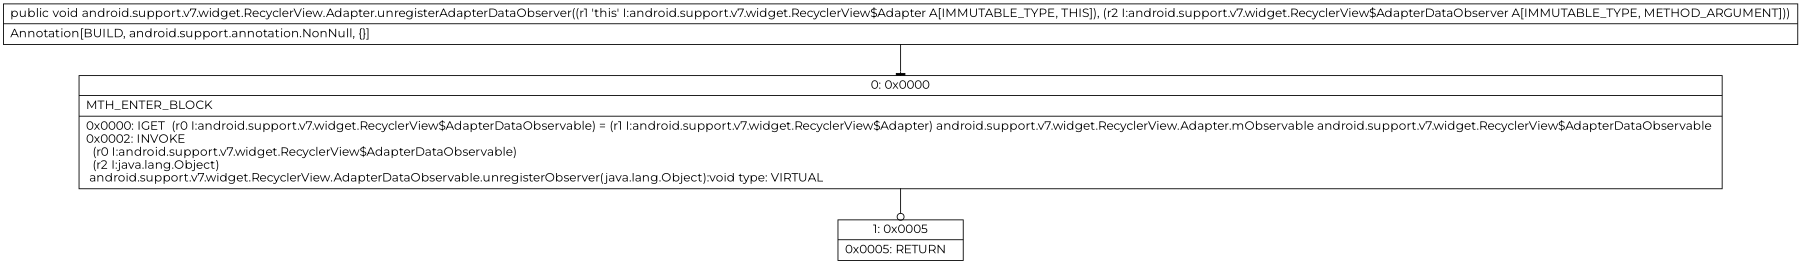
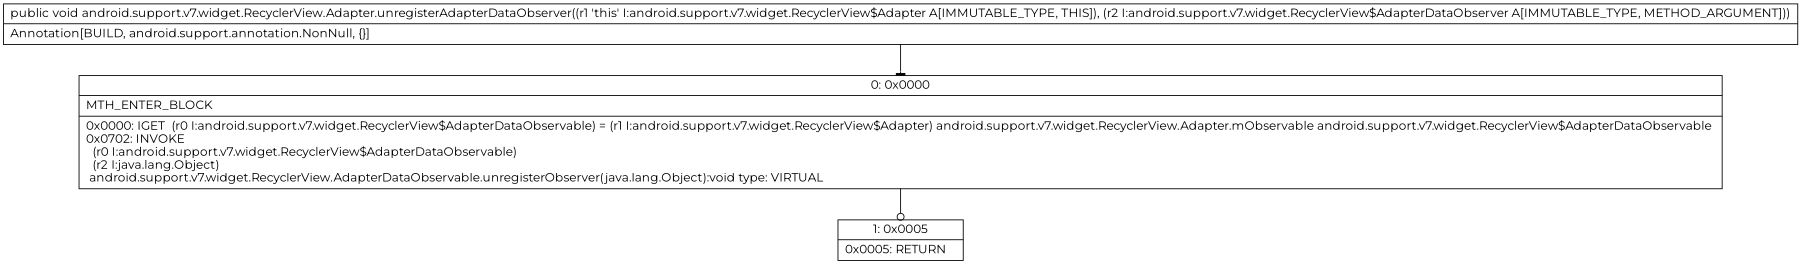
node "0: 0x0000": text "0x0002: INVOKE" -> "0x0702: INVOKE"
